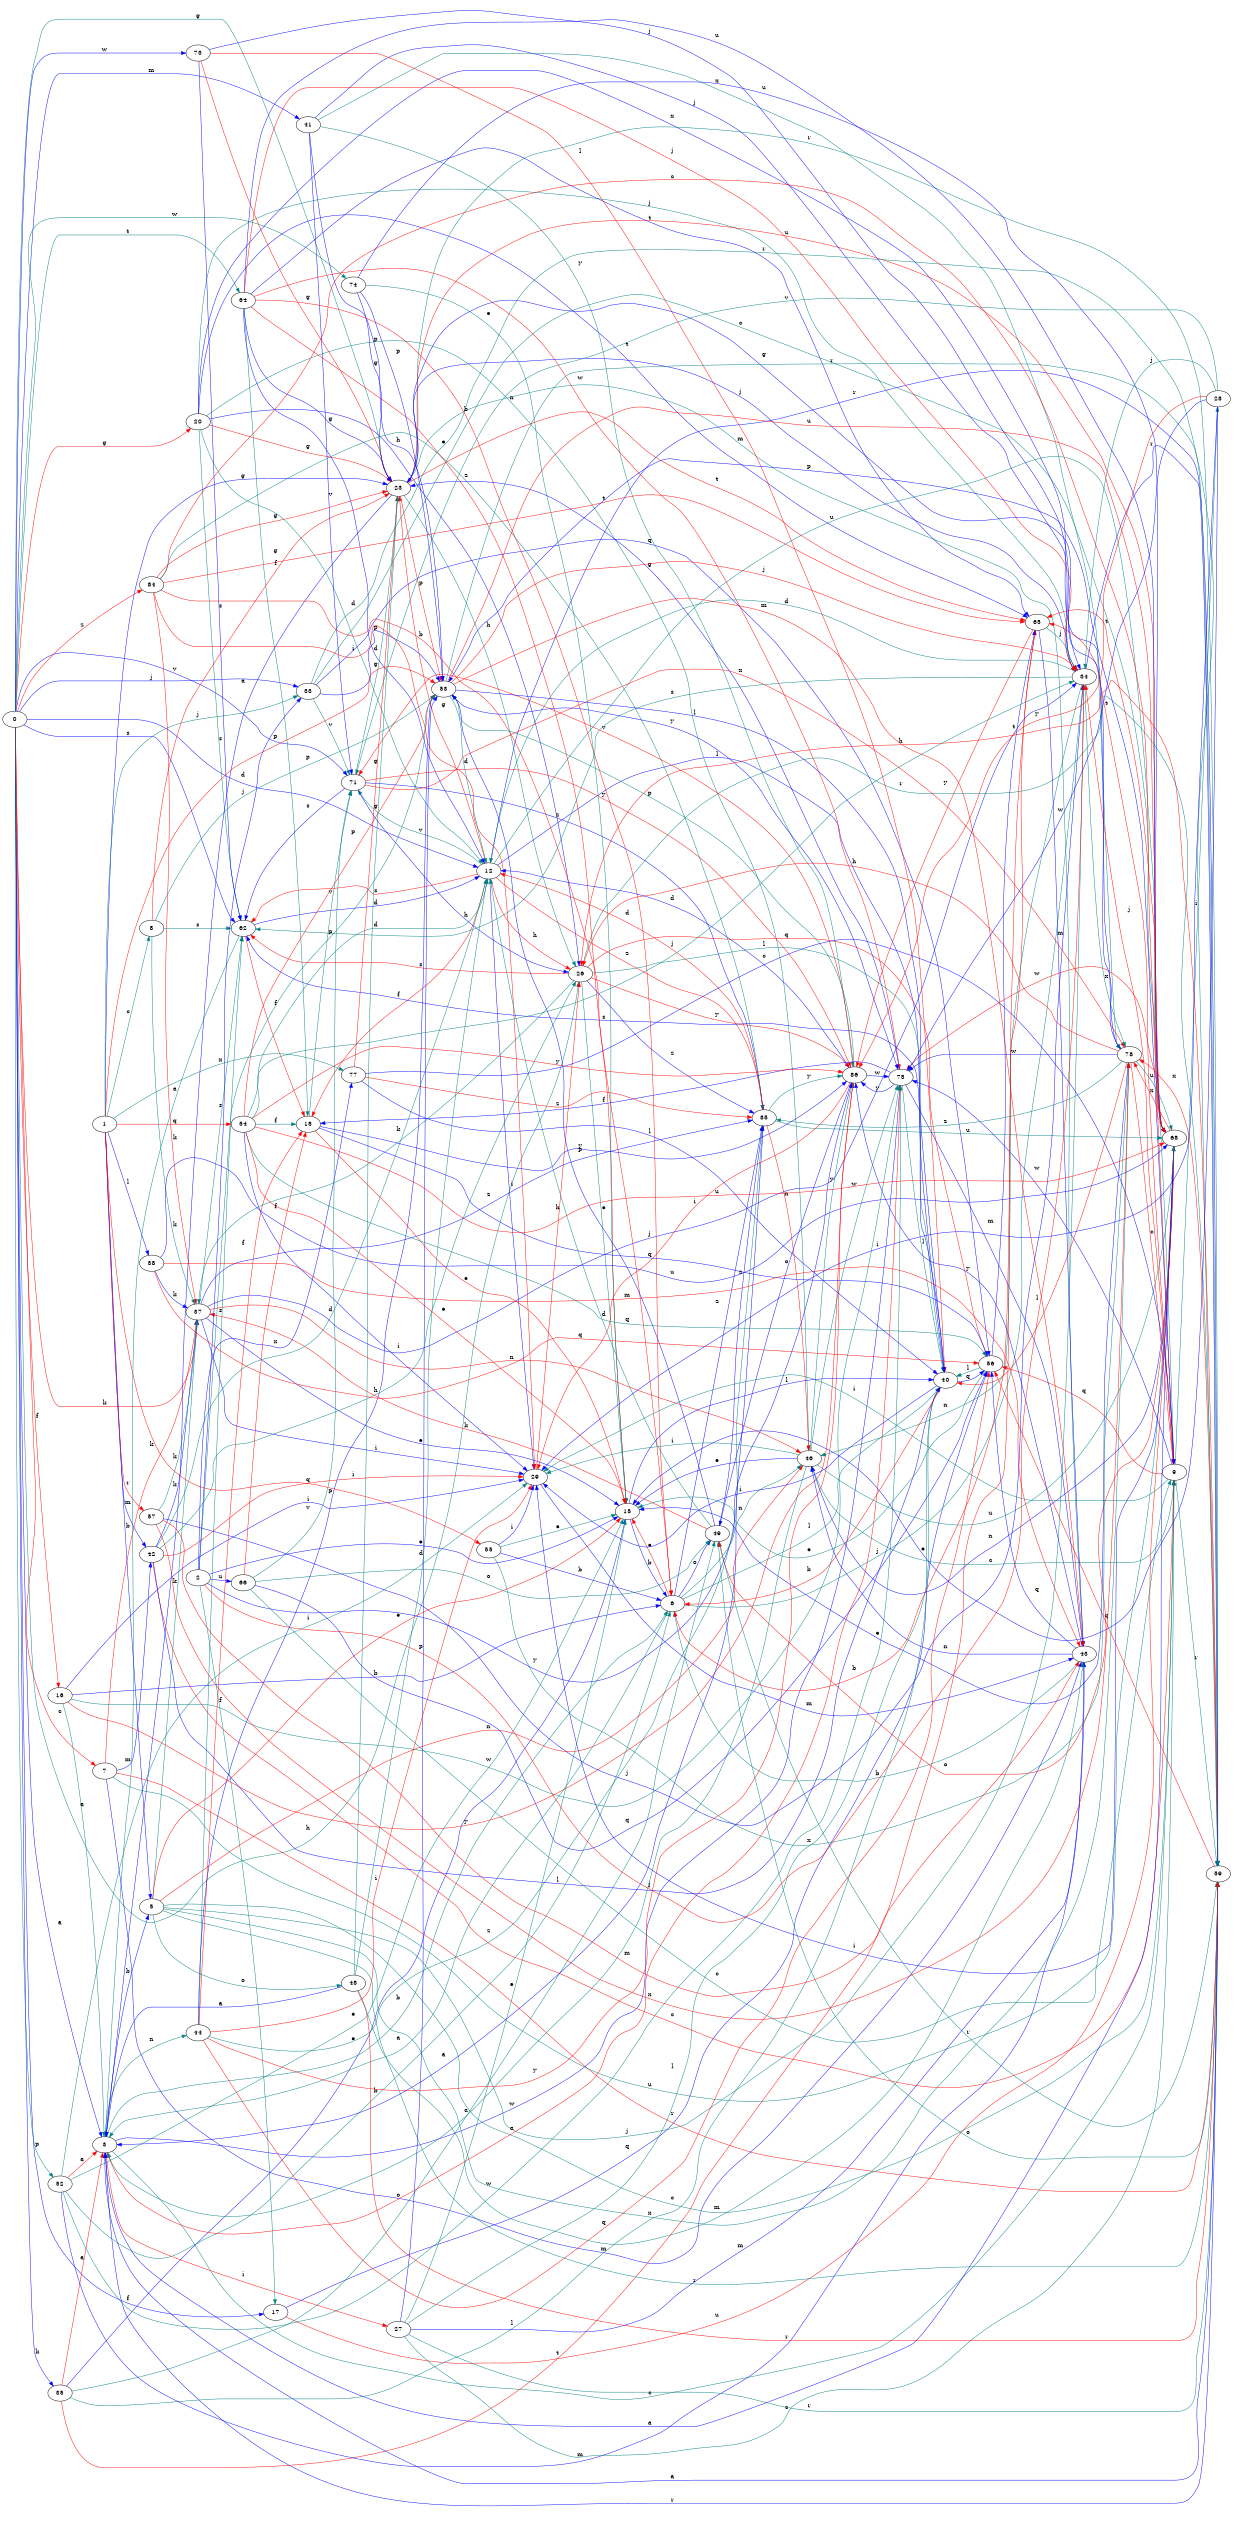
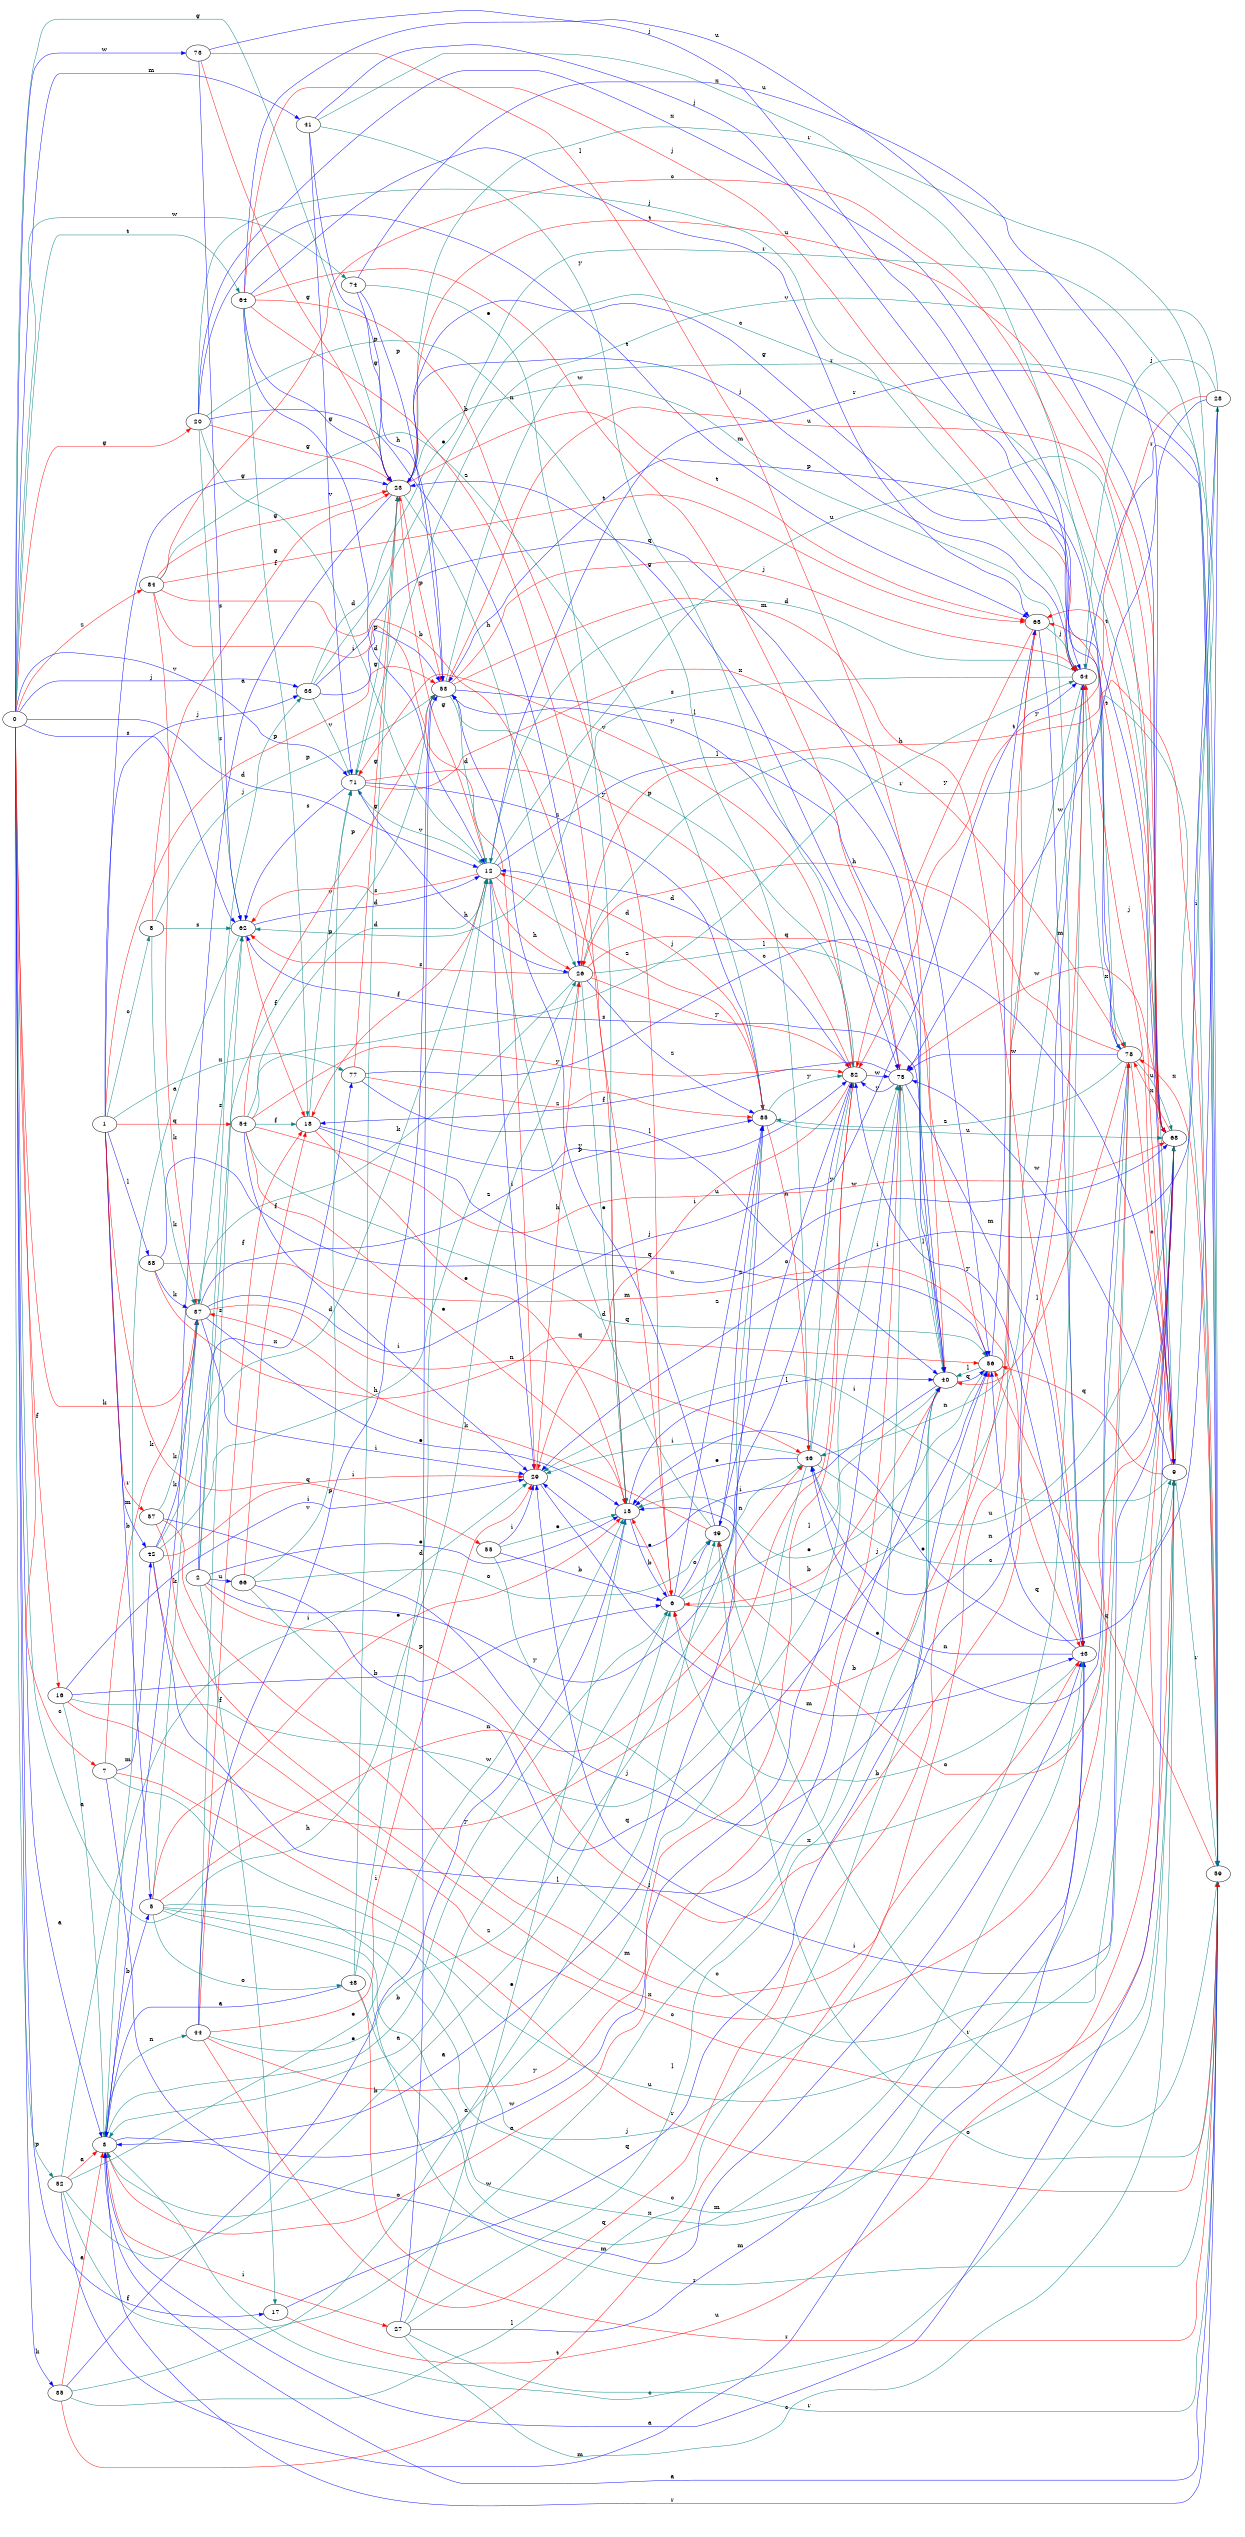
edge "1" -> "33": color teal -> blue
node "86": label "86" -> "82"
edge "2" -> "33": color blue -> teal
